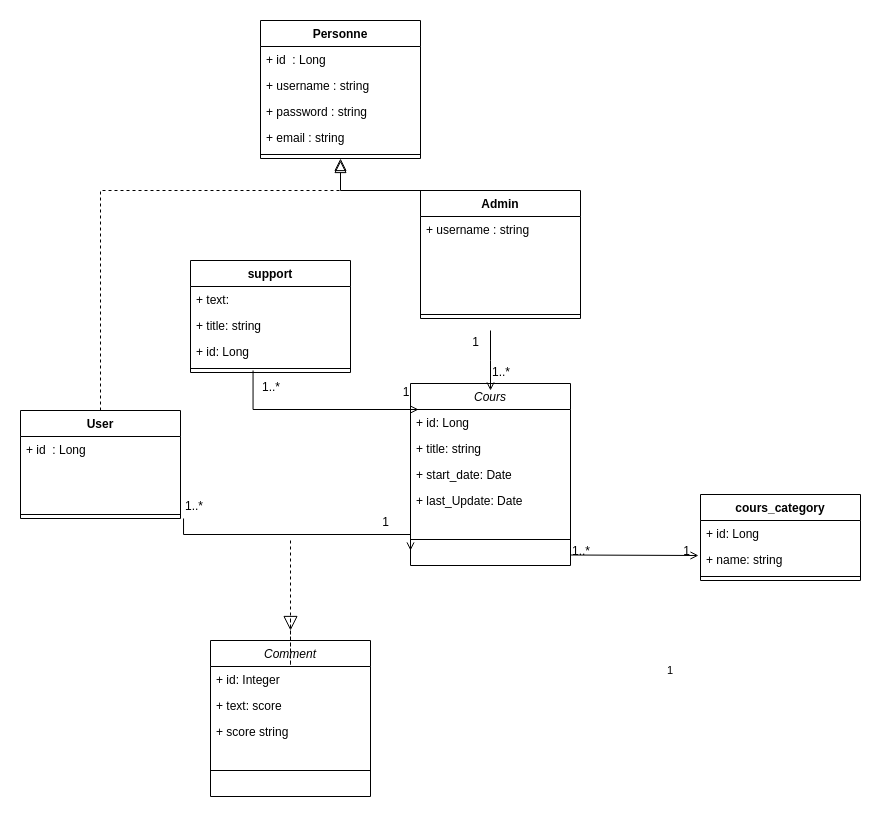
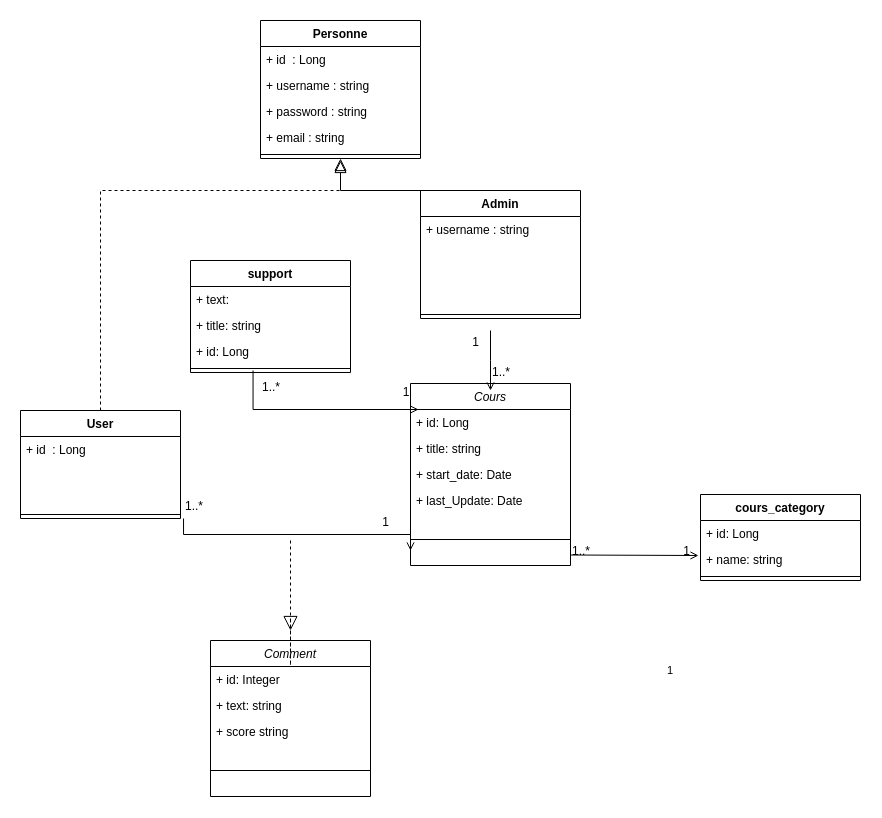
node "+ text: score": label "+ text: score" -> "+ text: string"
